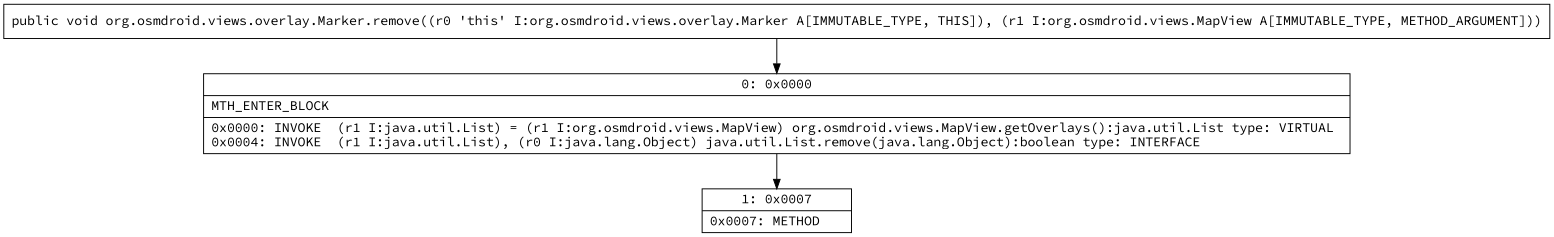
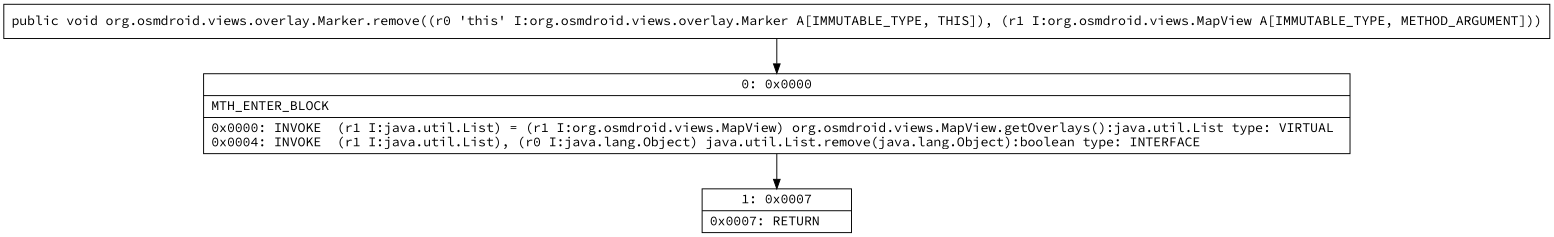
node "1: 0x0007": text "0x0007: METHOD" -> "0x0007: RETURN"
